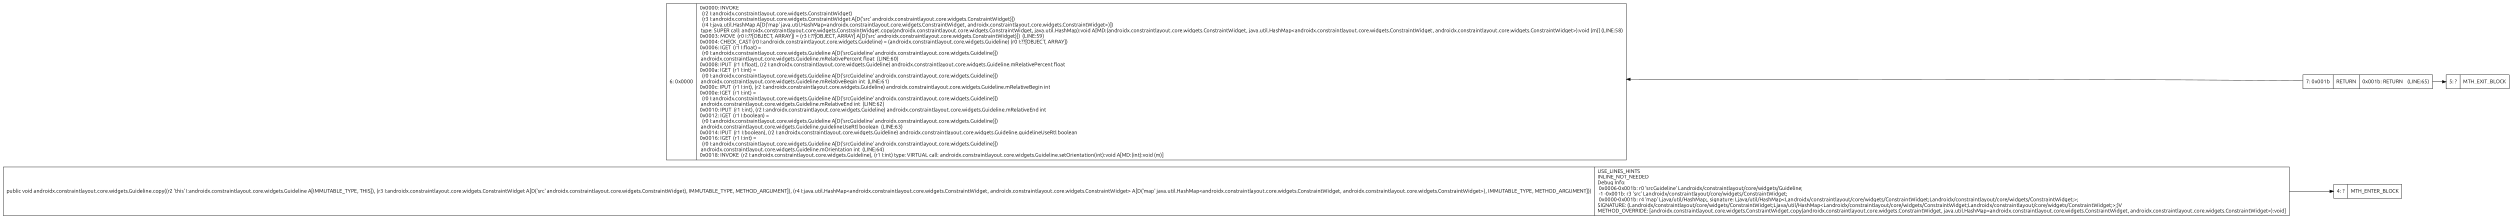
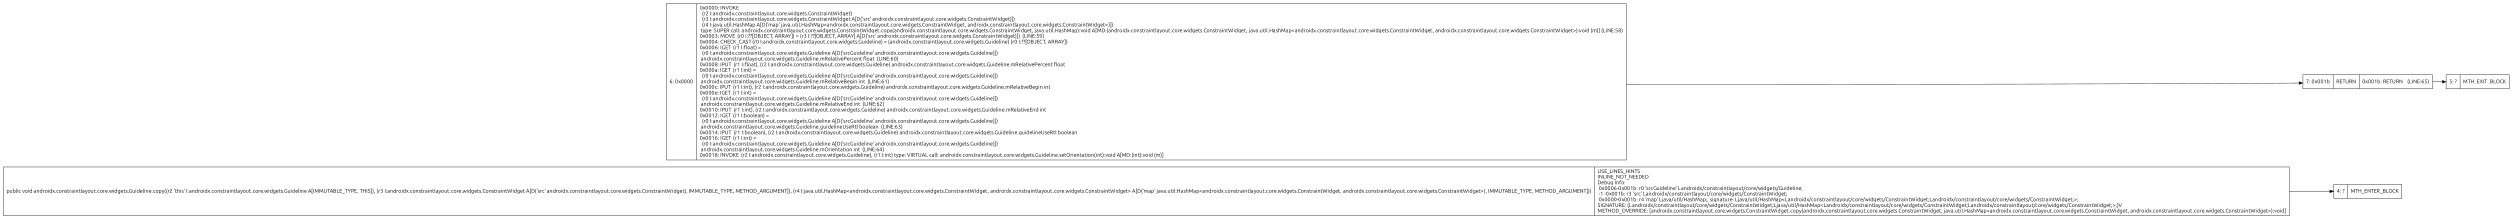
edge "7: 0x001b" -> "6: 0x0000": reversed
